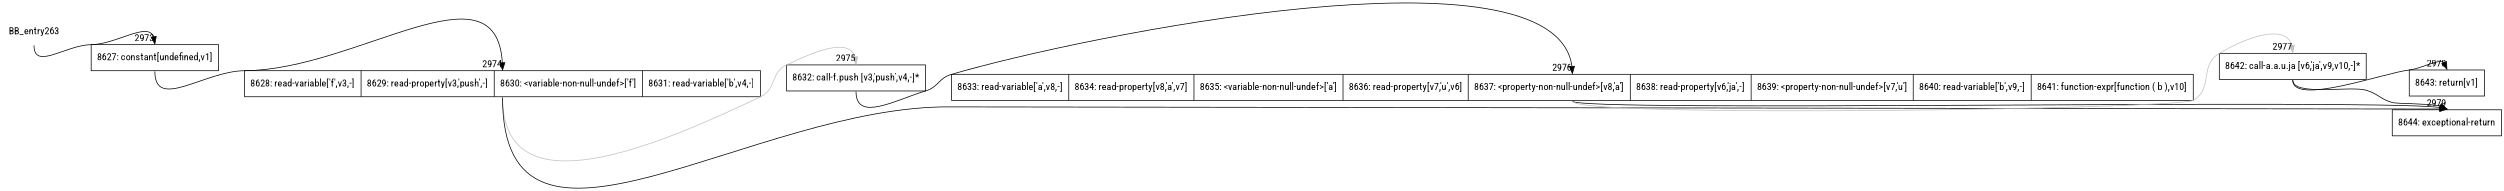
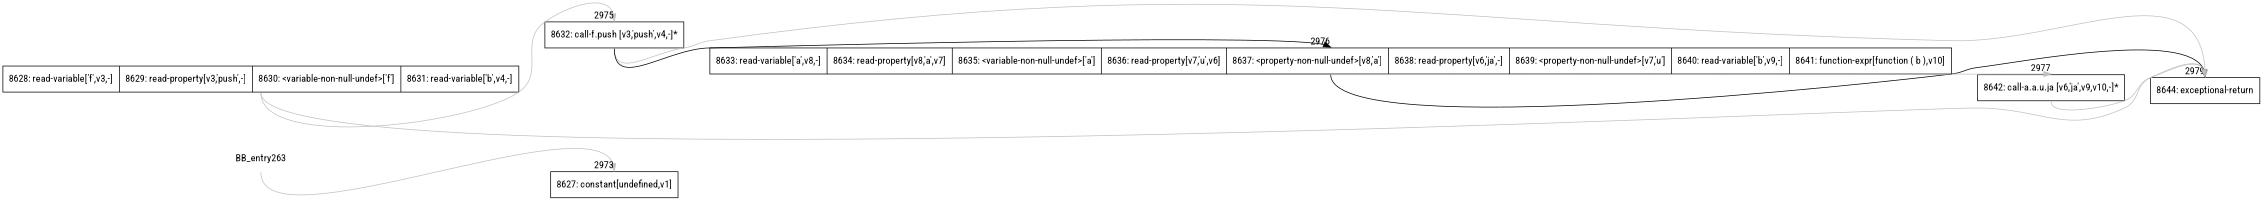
edge "8632: call-f.push [v3,'push',v4,-]*" -> "8644: exceptional-return": added
edge "BB_entry263" -> "8627: constant[undefined,v1]": color black -> gray
edge "8627: constant[undefined,v1]" -> "8628: read-variable['f',v3,-]": removed
node "8643: return[v1]": removed
edge "8642: call-a.a.u.ja [v6,'ja',v9,v10,-]*" -> "8644: exceptional-return": color black -> gray
edge "8628: read-variable['f',v3,-]" -> "8644: exceptional-return": color black -> gray
